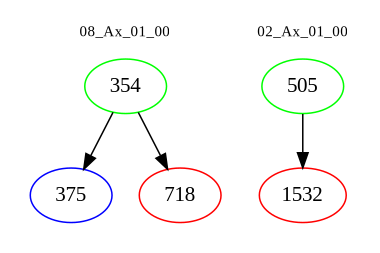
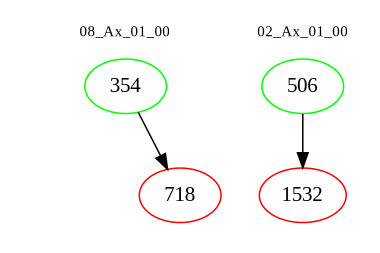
node "505": label "505" -> "506"
node "375": removed
